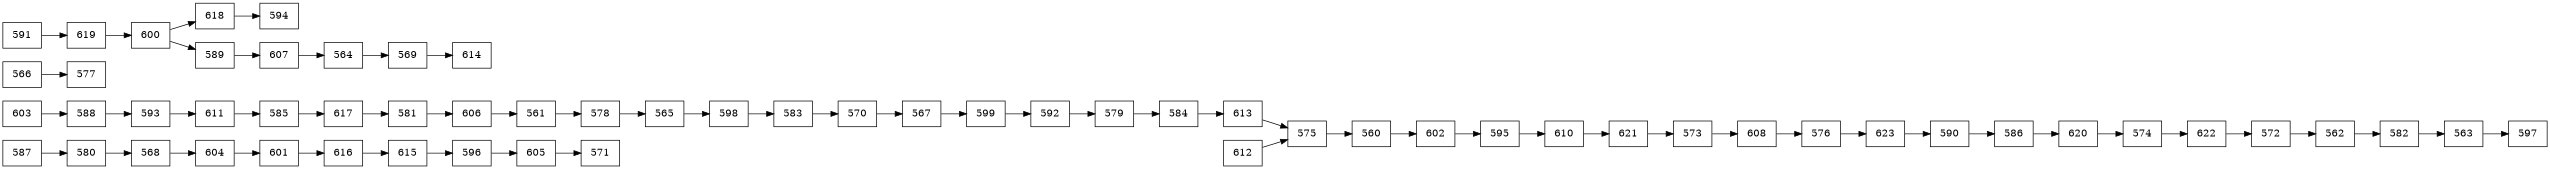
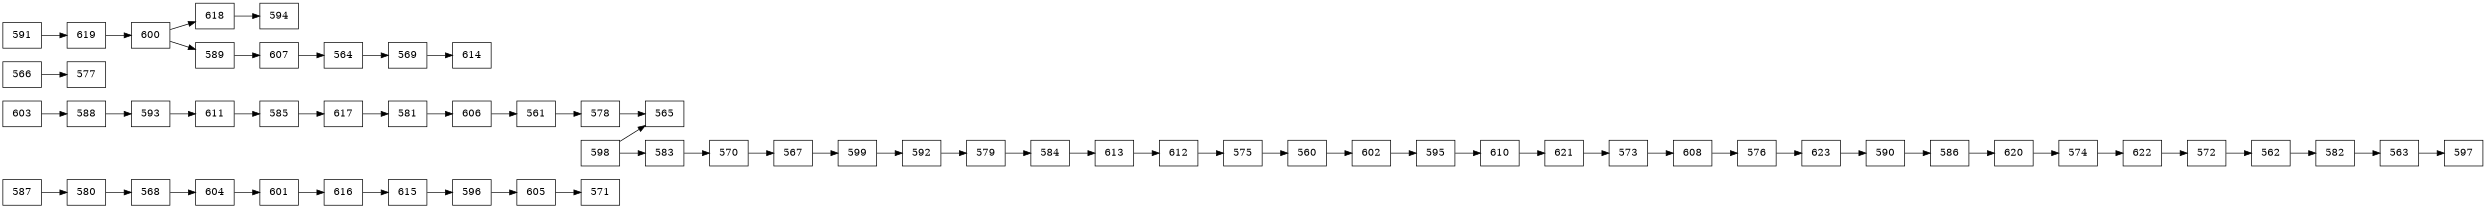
edge "565" -> "598": reversed
edge "613" -> "575": now "613" -> "612"
